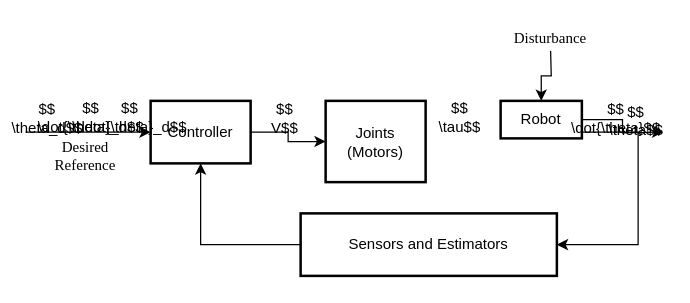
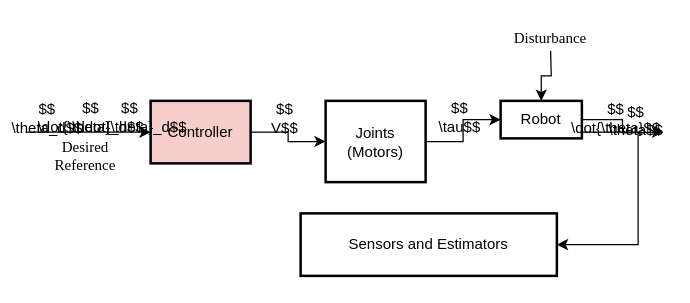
node "Controller": fillcolor #ffffff -> #f8cecc
edge "Joints (Motors)" -> "Robot": added
edge "Sensors and Estimators" -> "Controller": removed
